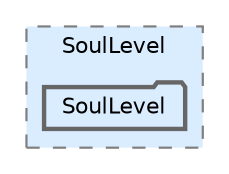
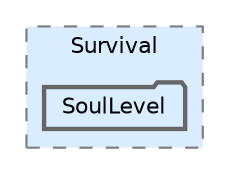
cluster "SoulLevel": label "SoulLevel" -> "Survival"
